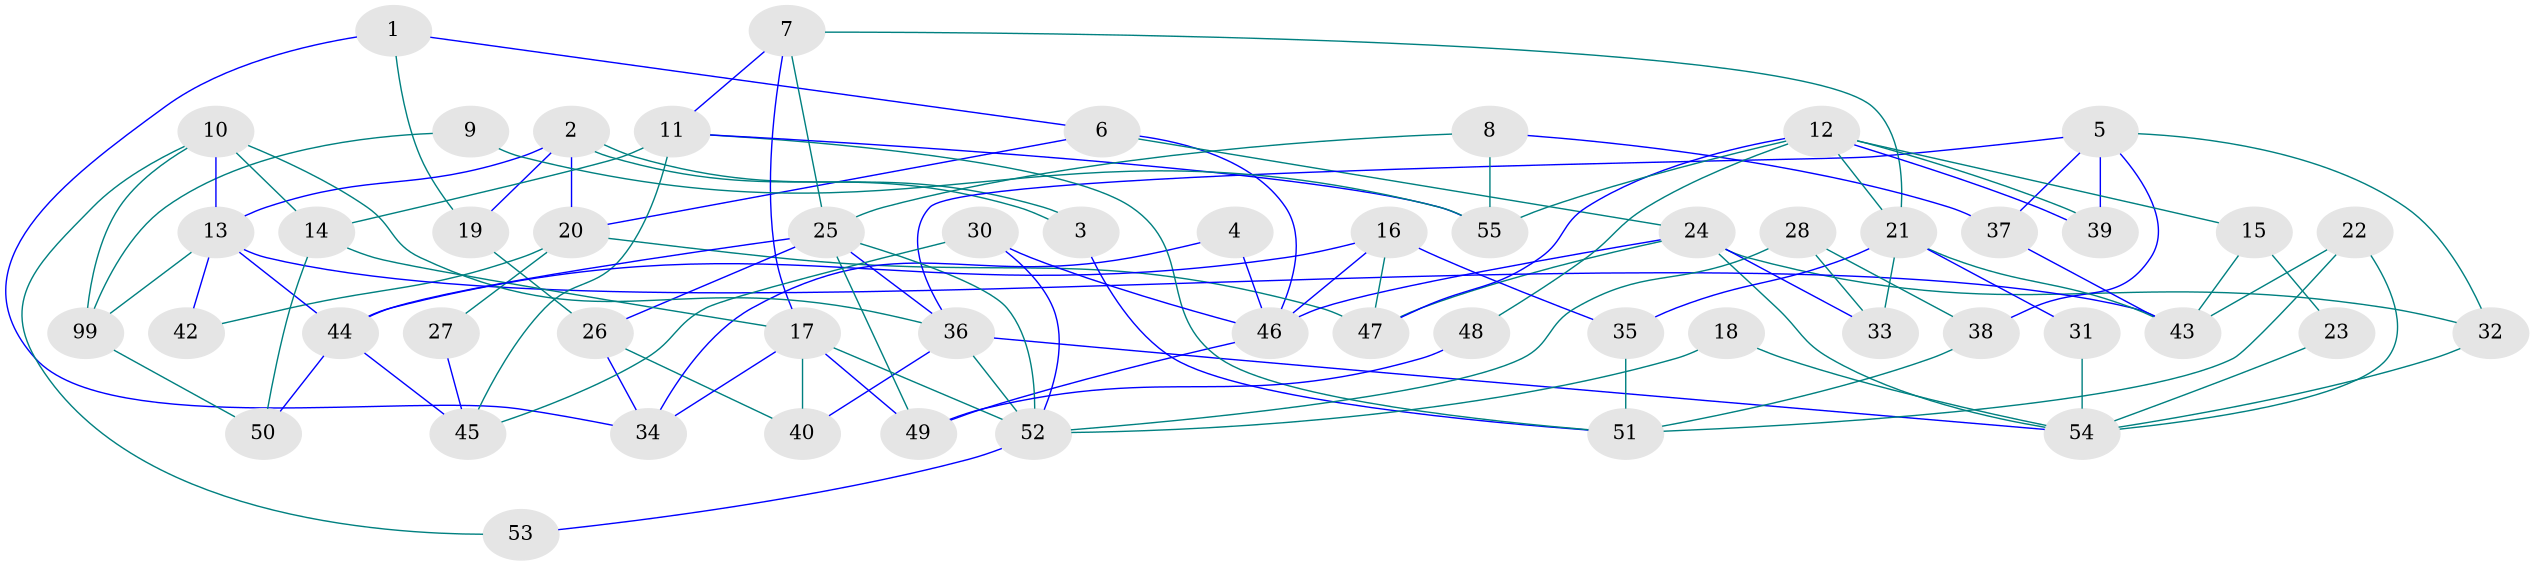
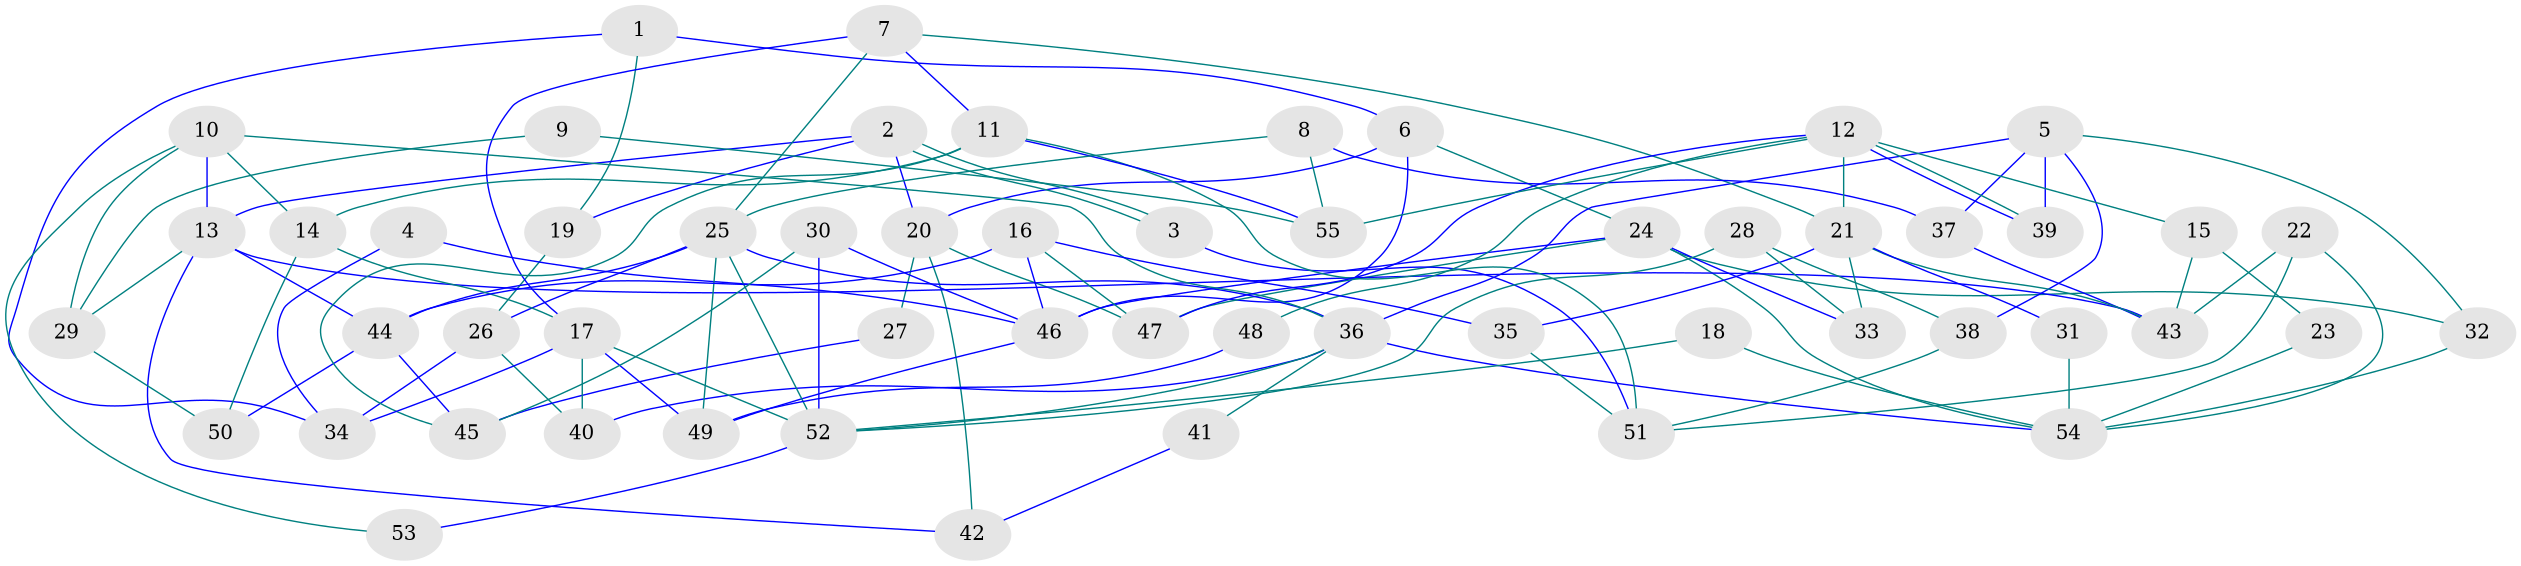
node "99": label "99" -> "29"
node "41": added
